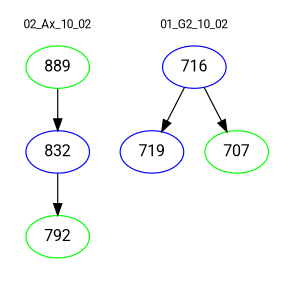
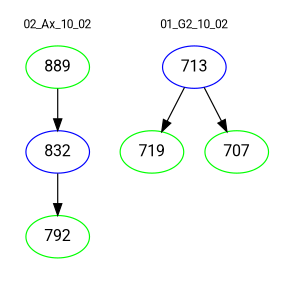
node "716": label "716" -> "713"
node "719": color blue -> green
